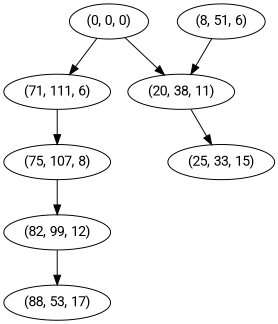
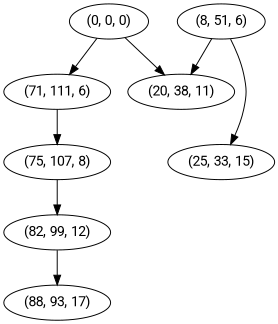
edge "(20, 38, 11)" -> "(25, 33, 15)": now "(8, 51, 6)" -> "(25, 33, 15)"
node "(88, 53, 17)": label "(88, 53, 17)" -> "(88, 93, 17)"
